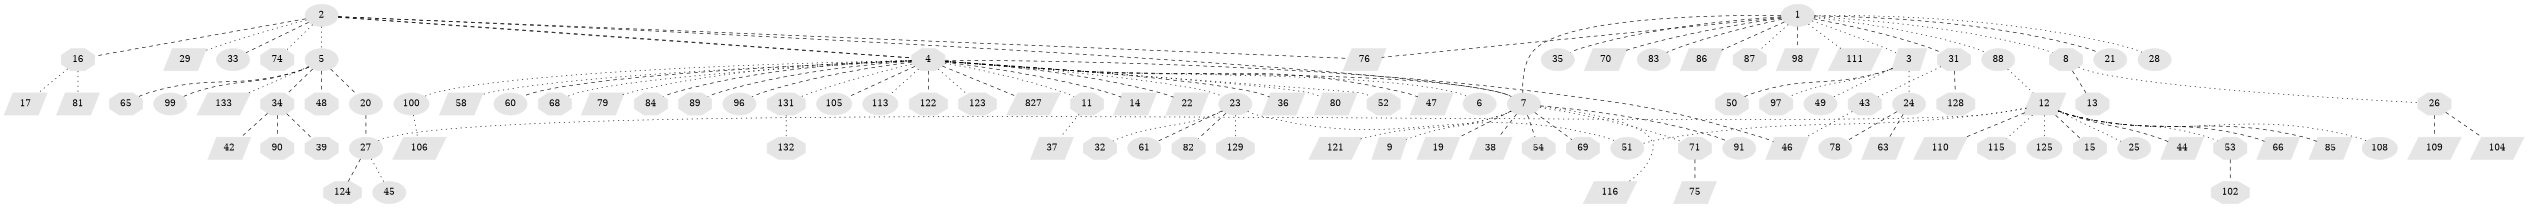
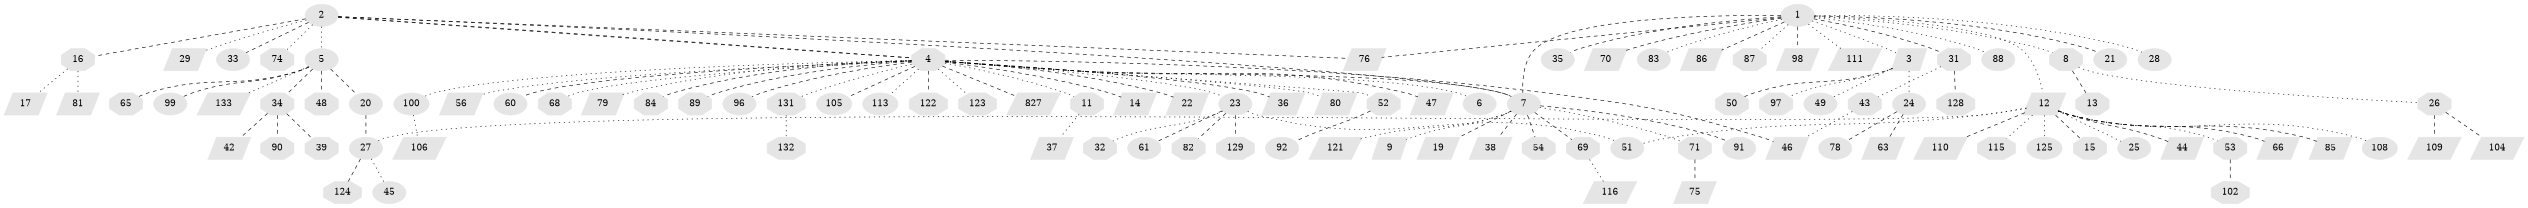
edge "1" -- "83": style dashed -> dotted
edge "88" -- "12": now "1" -- "12"
node "58": label "58" -> "56"
edge "23" -- "129": style dotted -> dashed
edge "7" -- "116": now "69" -- "116"
node "92": added
